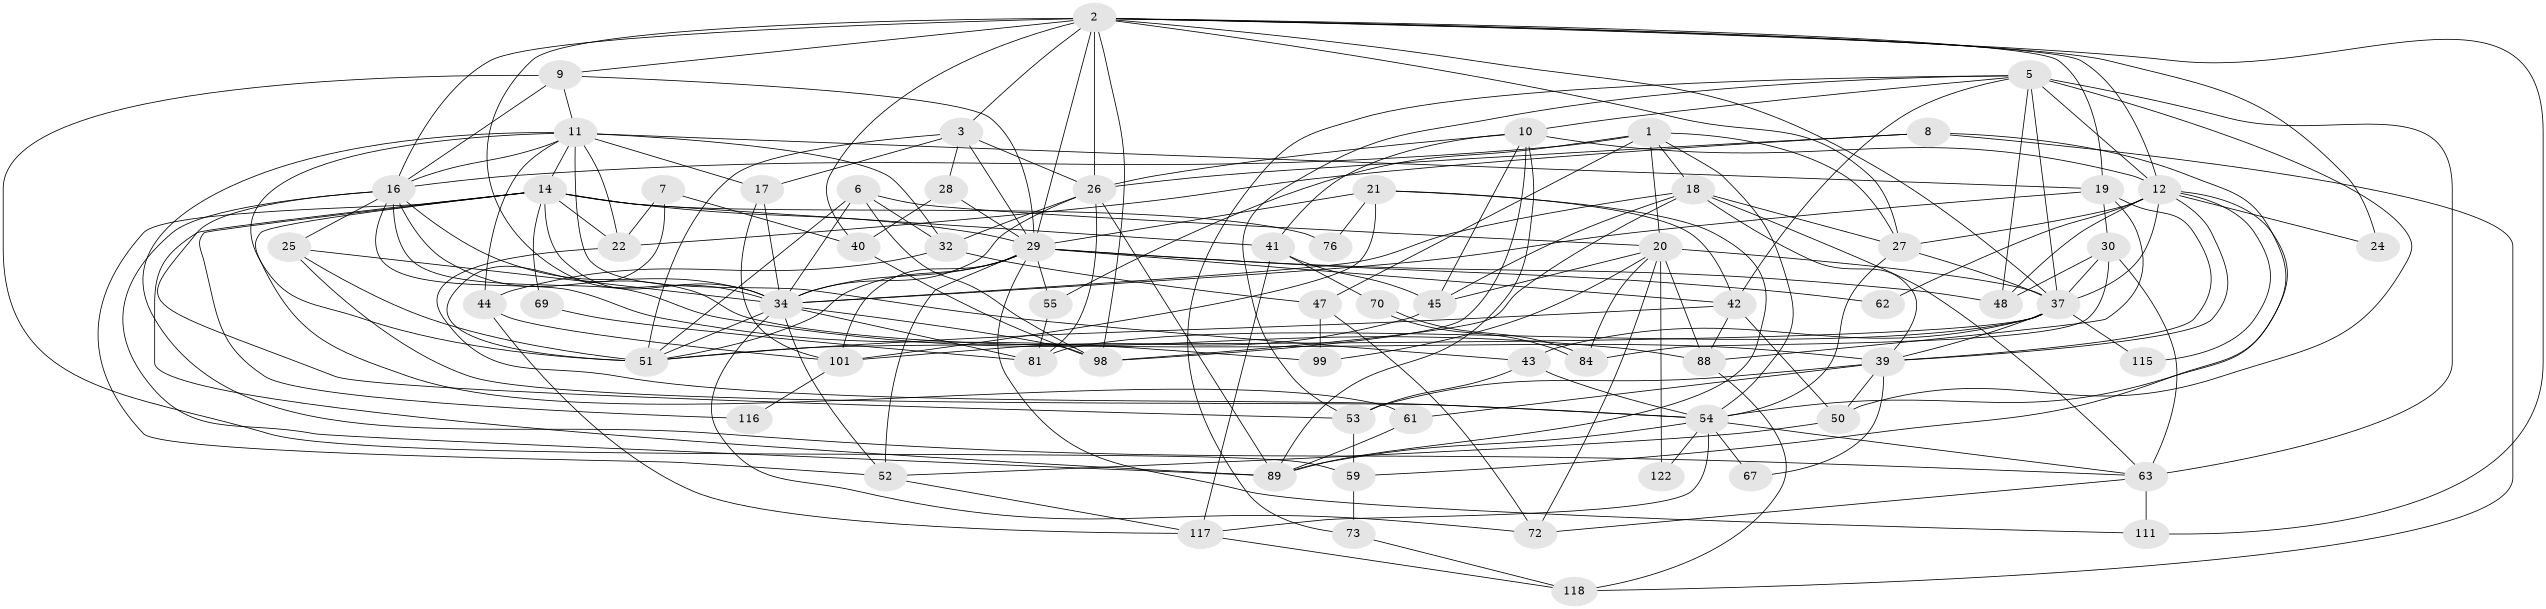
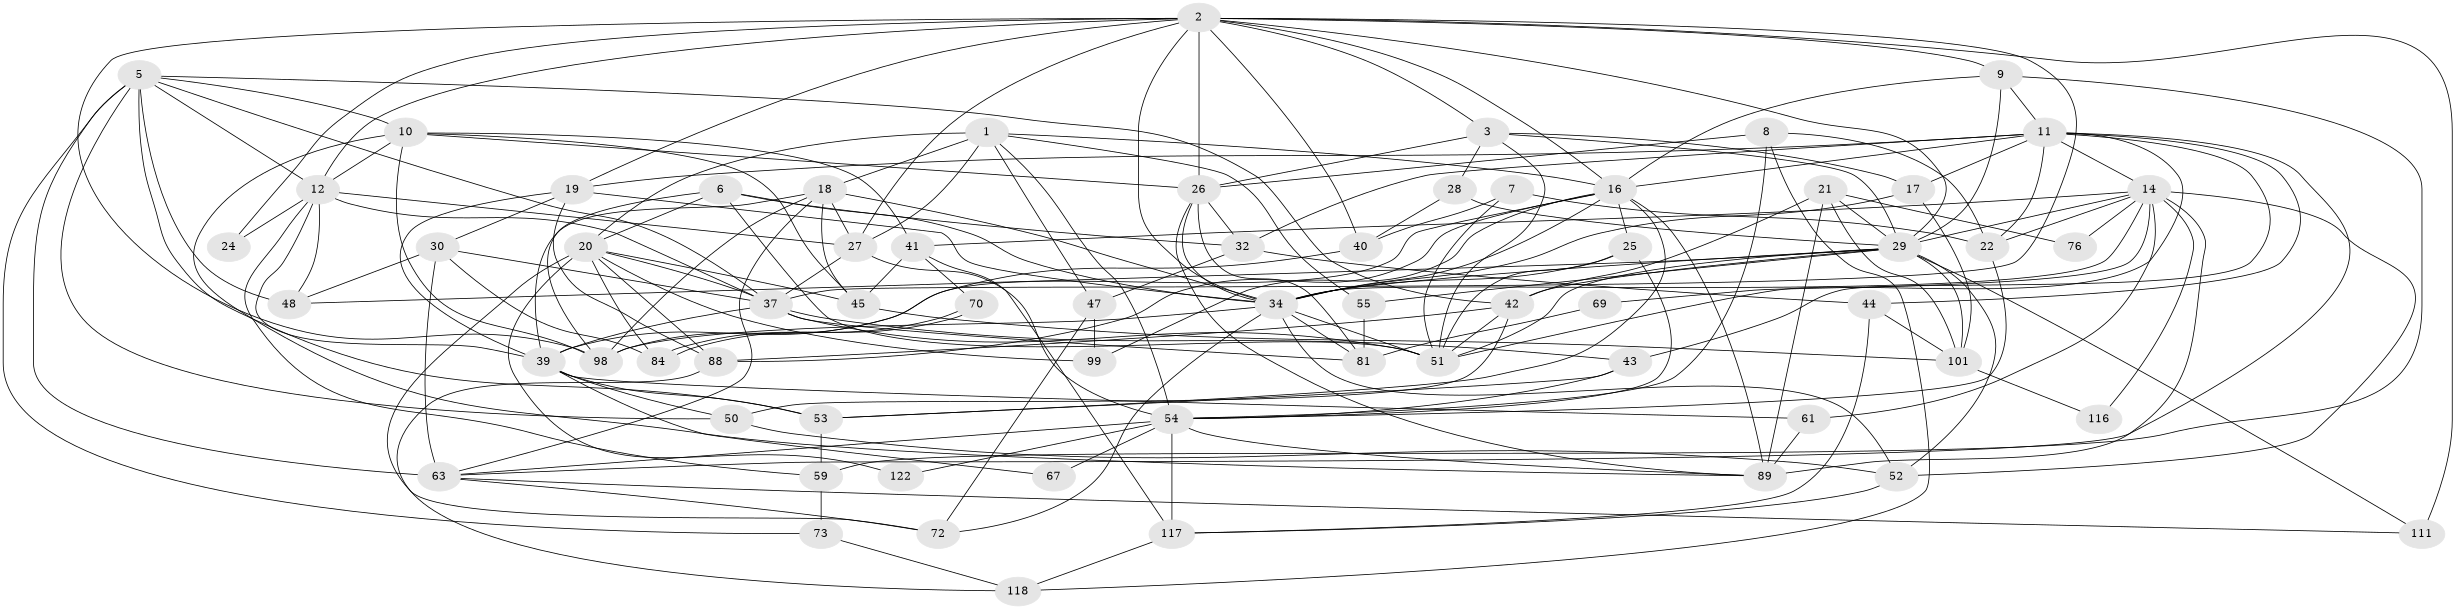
node "62": removed
node "115": removed
